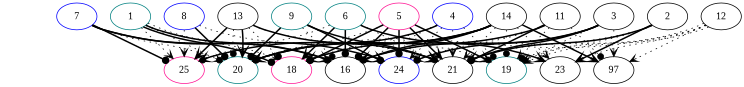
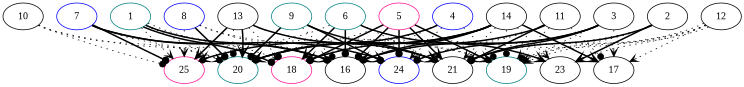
node "10": added
edge "4" -> "21": removed
edge "8" -> "16": added
node "97": label "97" -> "17"
